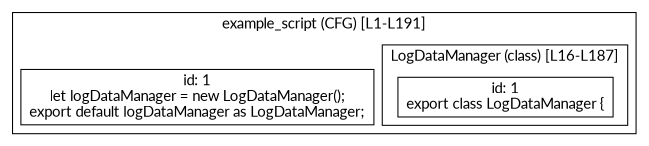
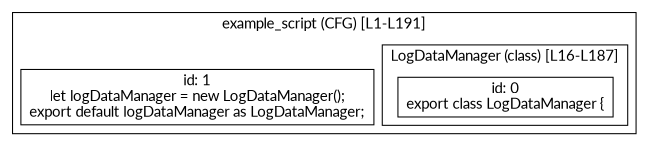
node "id: 1 export class LogDataManager {": label "id: 1 export class LogDataManager {" -> "id: 0 export class LogDataManager {"
